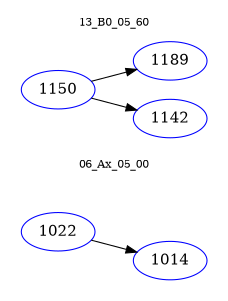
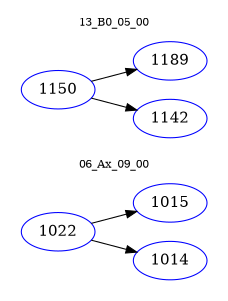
cluster "13_B0_05_60": label "13_B0_05_60" -> "13_B0_05_00"
cluster "06_Ax_05_00": label "06_Ax_05_00" -> "06_Ax_09_00"
node "1015": added
